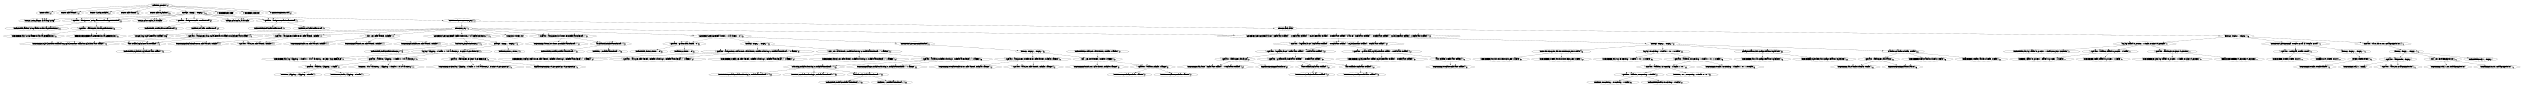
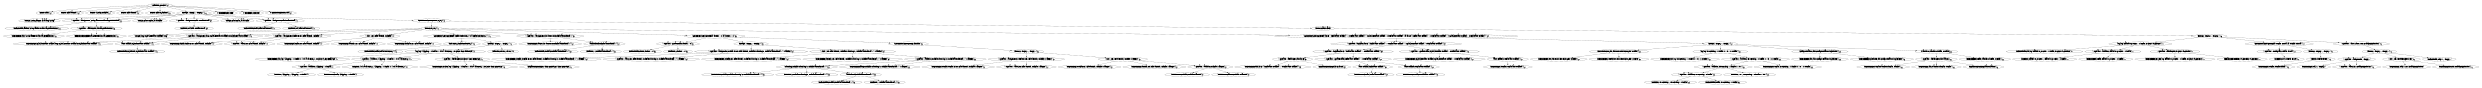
node "(IDENTIFIER,outFile,File outFile = null)": removed
node "(LOCAL,int dotPos: int)": removed
edge "(IDENTIFIER,outFile,new File(destDir, xmlFile + fileExt))" -> "(<init>,new File(destDir, xmlFile + fileExt))": reversed
edge "(transform,transform(inFile, outFile))" -> "(IDENTIFIER,outFile,transform(inFile, outFile))": now "(<operator>.fieldAccess,this.liaison)" -> "(IDENTIFIER,outFile,transform(inFile, outFile))"
node "(IDENTIFIER,outFile,outFile != null)": removed
